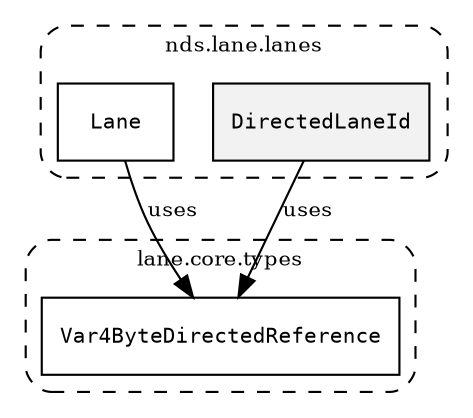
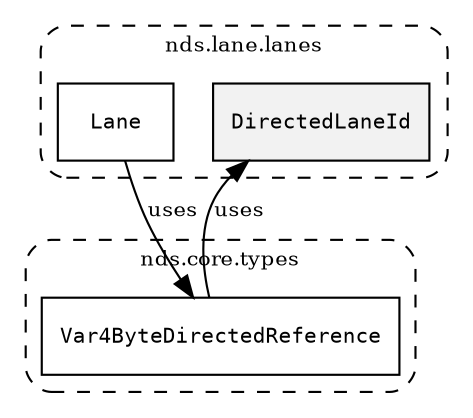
edge "DirectedLaneId" -> "Var4ByteDirectedReference": reversed
cluster "lane.core.types": label "lane.core.types" -> "nds.core.types"
